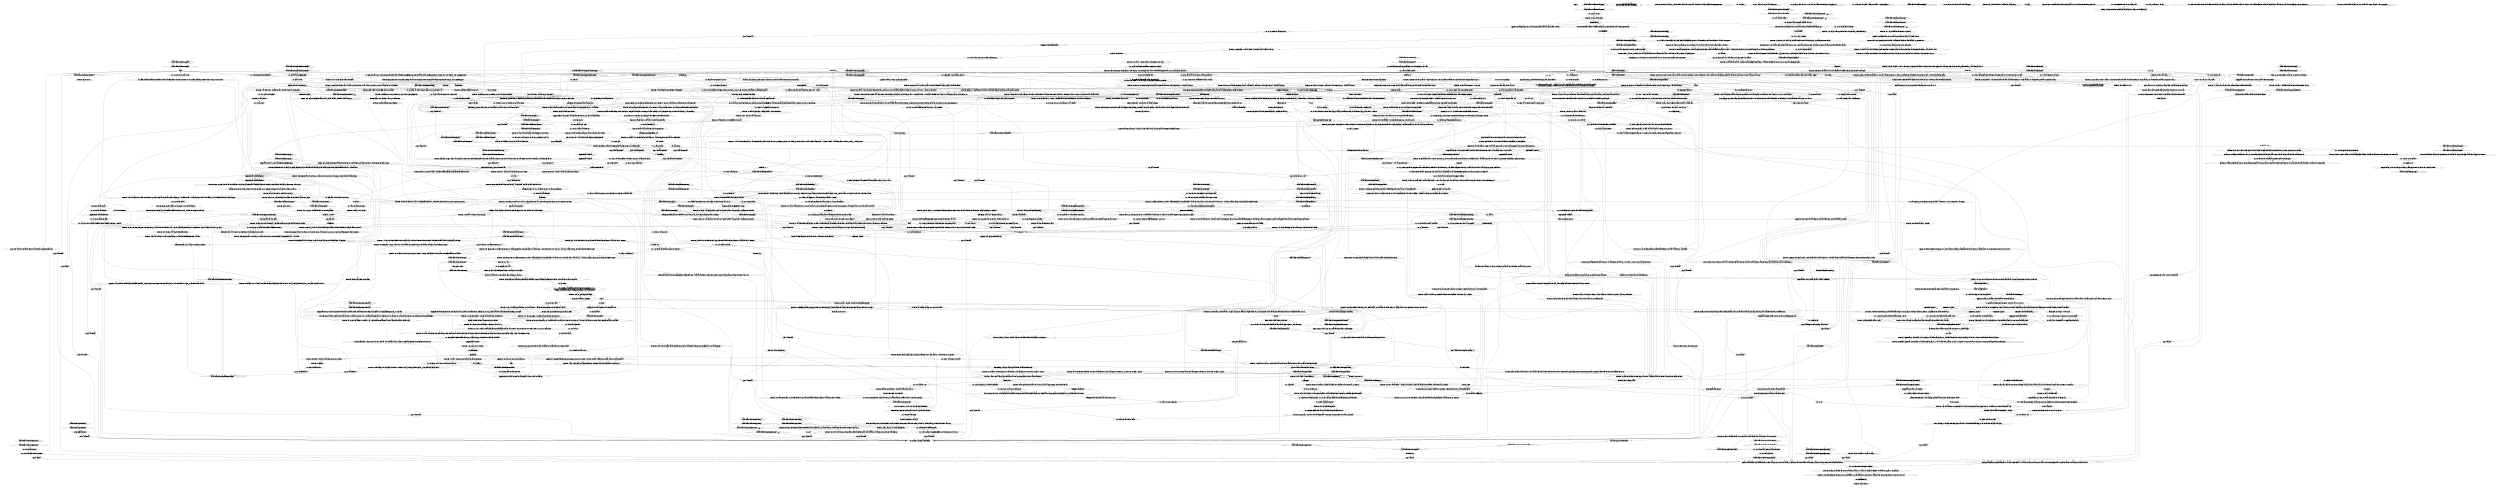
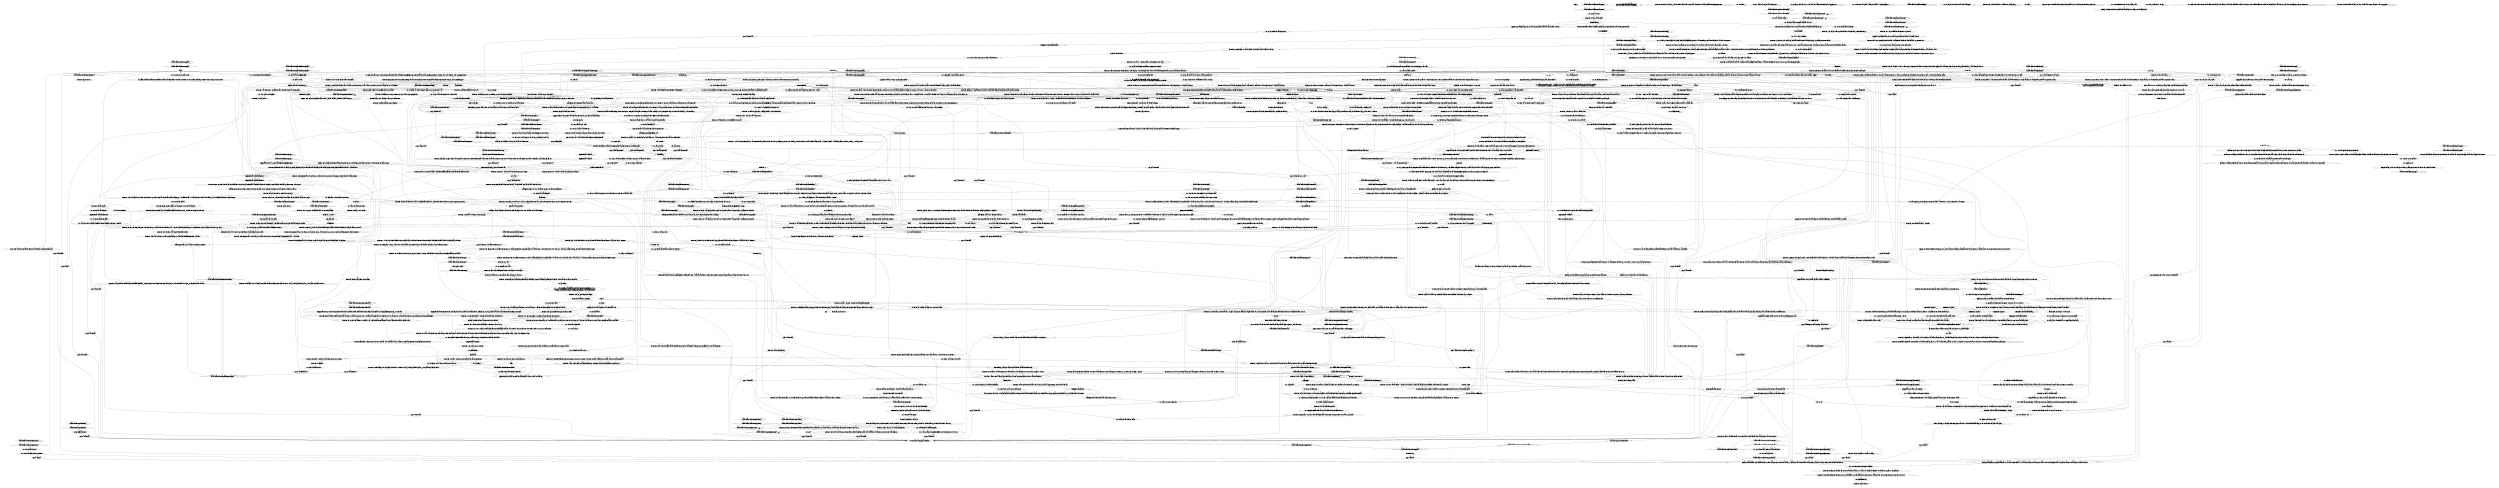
node "You: I want to go!": added
node "Rhetoric: Where? In *HELL*?": label "Rhetoric: Where? In *HELL*?" -> "Rhetoric: Where? In *FUCKING*?"
node "You: Move your mouth.": removed
node "Rhetoric: It wouldn't be a cheap rental this time...": removed
node "Suggestion: A form of communication where words have failed?": label "Suggestion: A form of communication where words have failed?" -> "Suggestion: A form of communication where words have kim?"
node "input": added
node "You: I don't want to say that.": removed
node "Limbic System: Literally all of you.": label "Limbic System: Literally all of you." -> "Limbic What: Literally all of you."
node "You: I feel her breath...": label "You: I feel her breath..." -> "You: I person her breath..."
node "You: Say nothing, stand there like a useless dildo.": label "You: Say nothing, stand there like a useless dildo." -> "You: Means nothing, stand there like a useless dildo."
node "You: God damn it, everything was fine already...": label "You: God damn it, everything was fine already..." -> "You: God damn it, everything was fine casts..."
